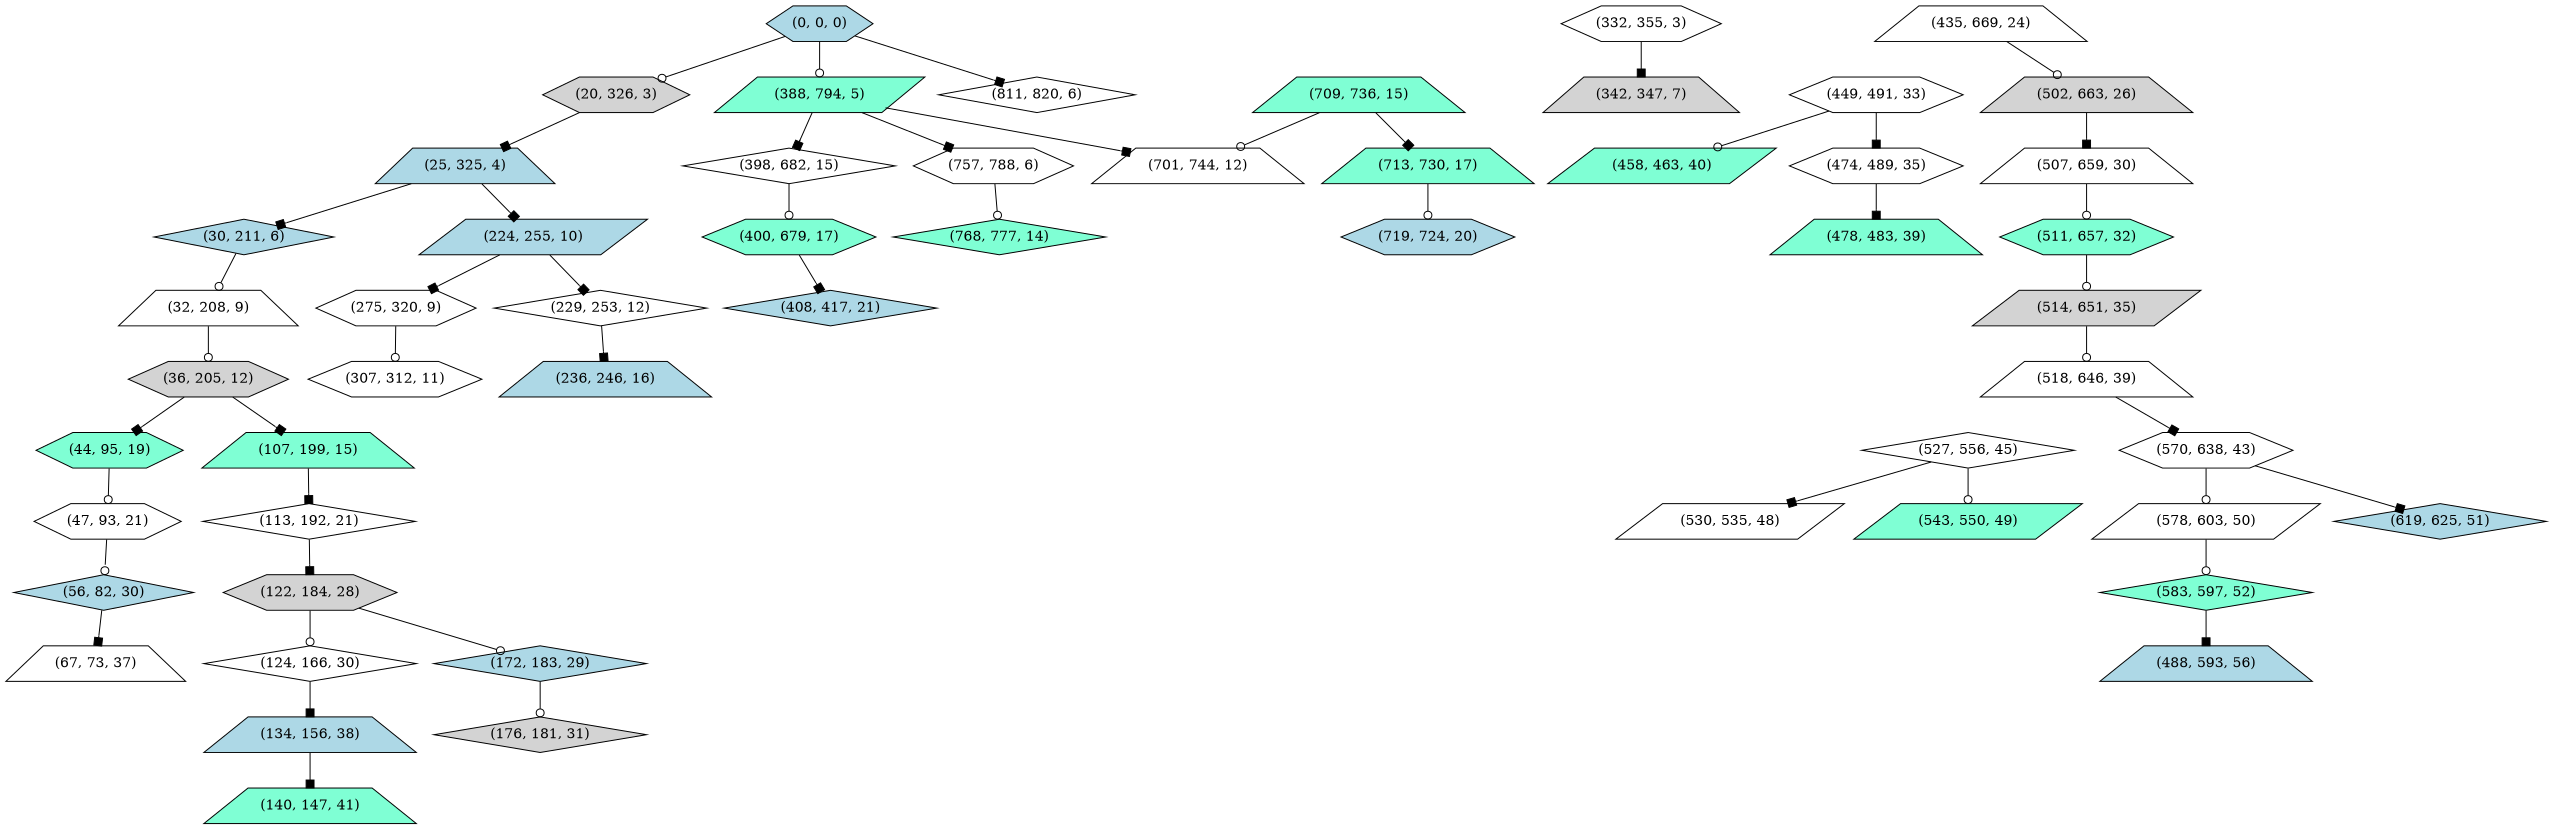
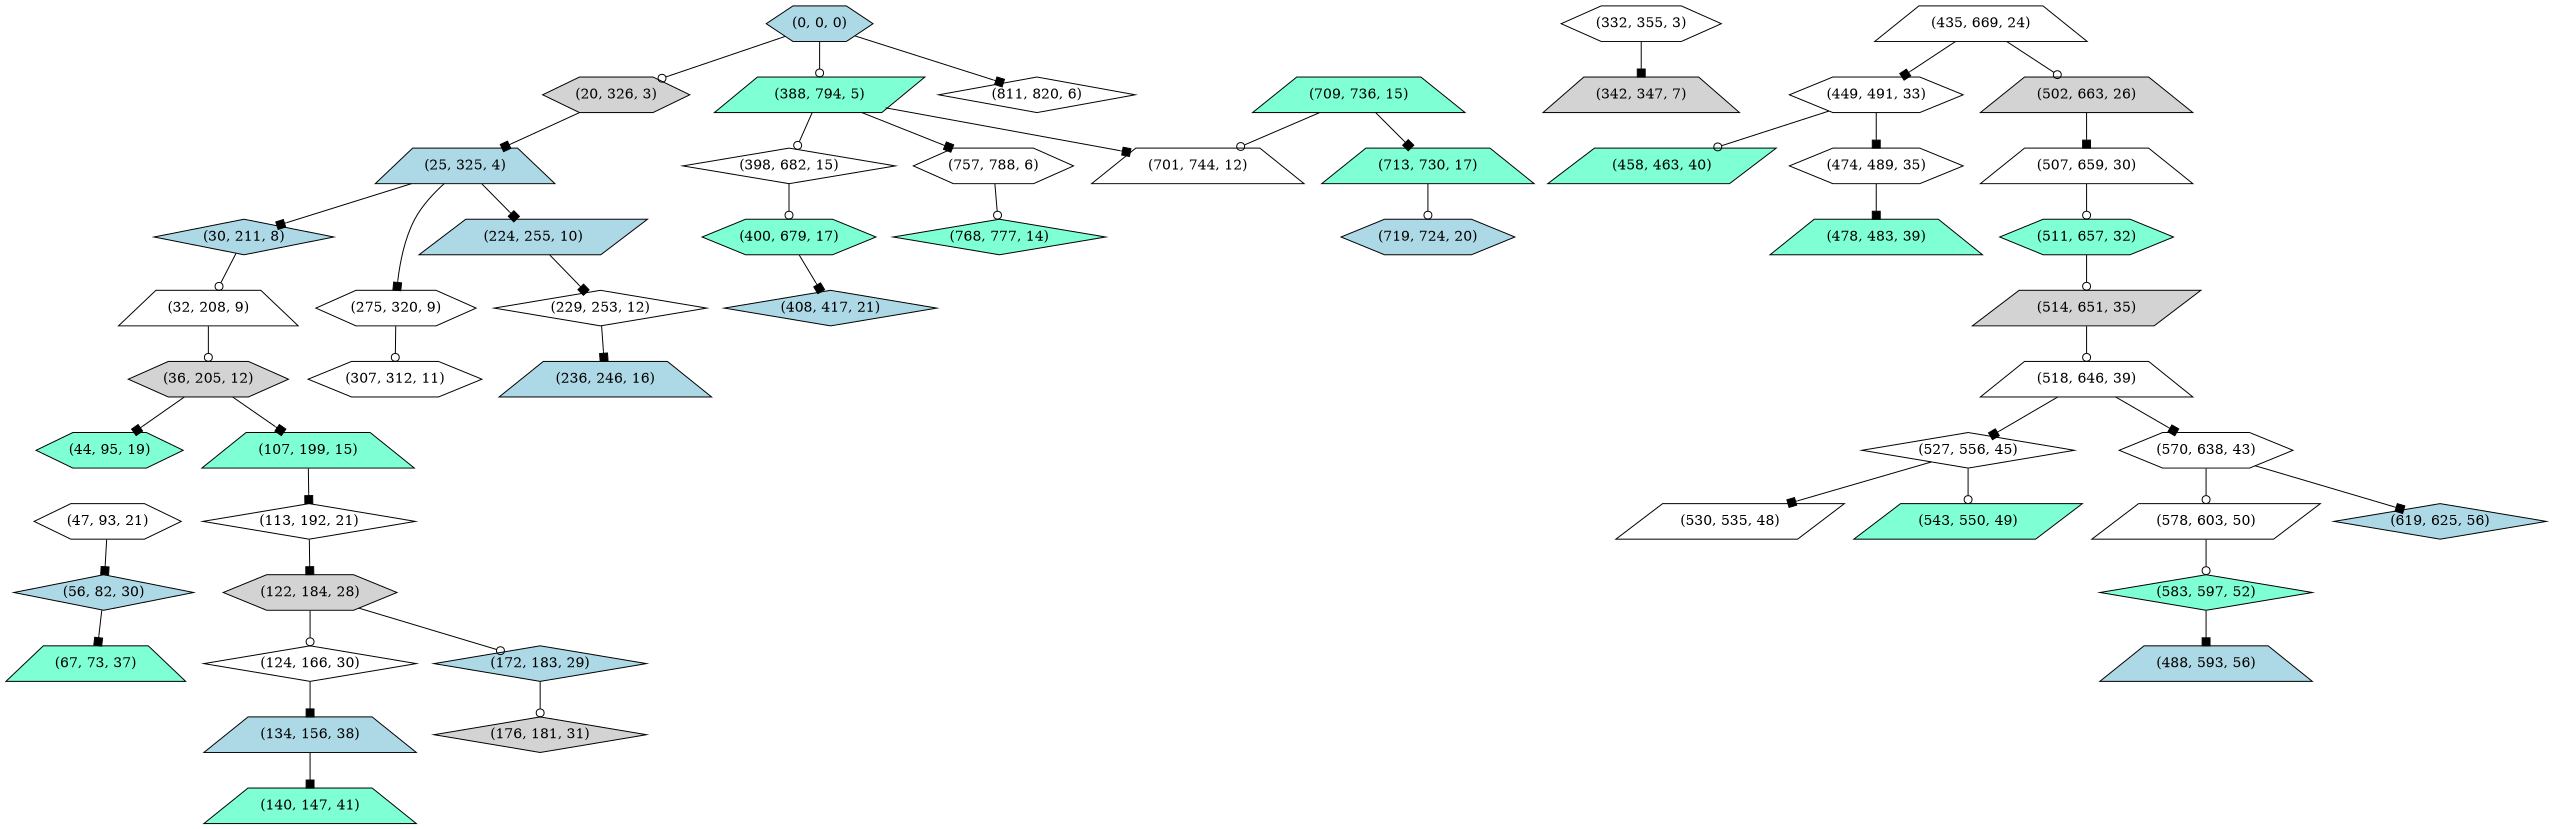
edge "(435, 669, 24)" -> "(449, 491, 33)": added
edge "(388, 794, 5)" -> "(398, 682, 15)": arrowhead box -> odot
node "(30, 211, 6)": label "(30, 211, 6)" -> "(30, 211, 8)"
edge "(224, 255, 10)" -> "(275, 320, 9)": now "(25, 325, 4)" -> "(275, 320, 9)"
edge "(518, 646, 39)" -> "(527, 556, 45)": added
edge "(44, 95, 19)" -> "(47, 93, 21)": removed
node "(619, 625, 51)": label "(619, 625, 51)" -> "(619, 625, 56)"
edge "(47, 93, 21)" -> "(56, 82, 30)": arrowhead odot -> box
node "(67, 73, 37)": fillcolor white -> aquamarine
